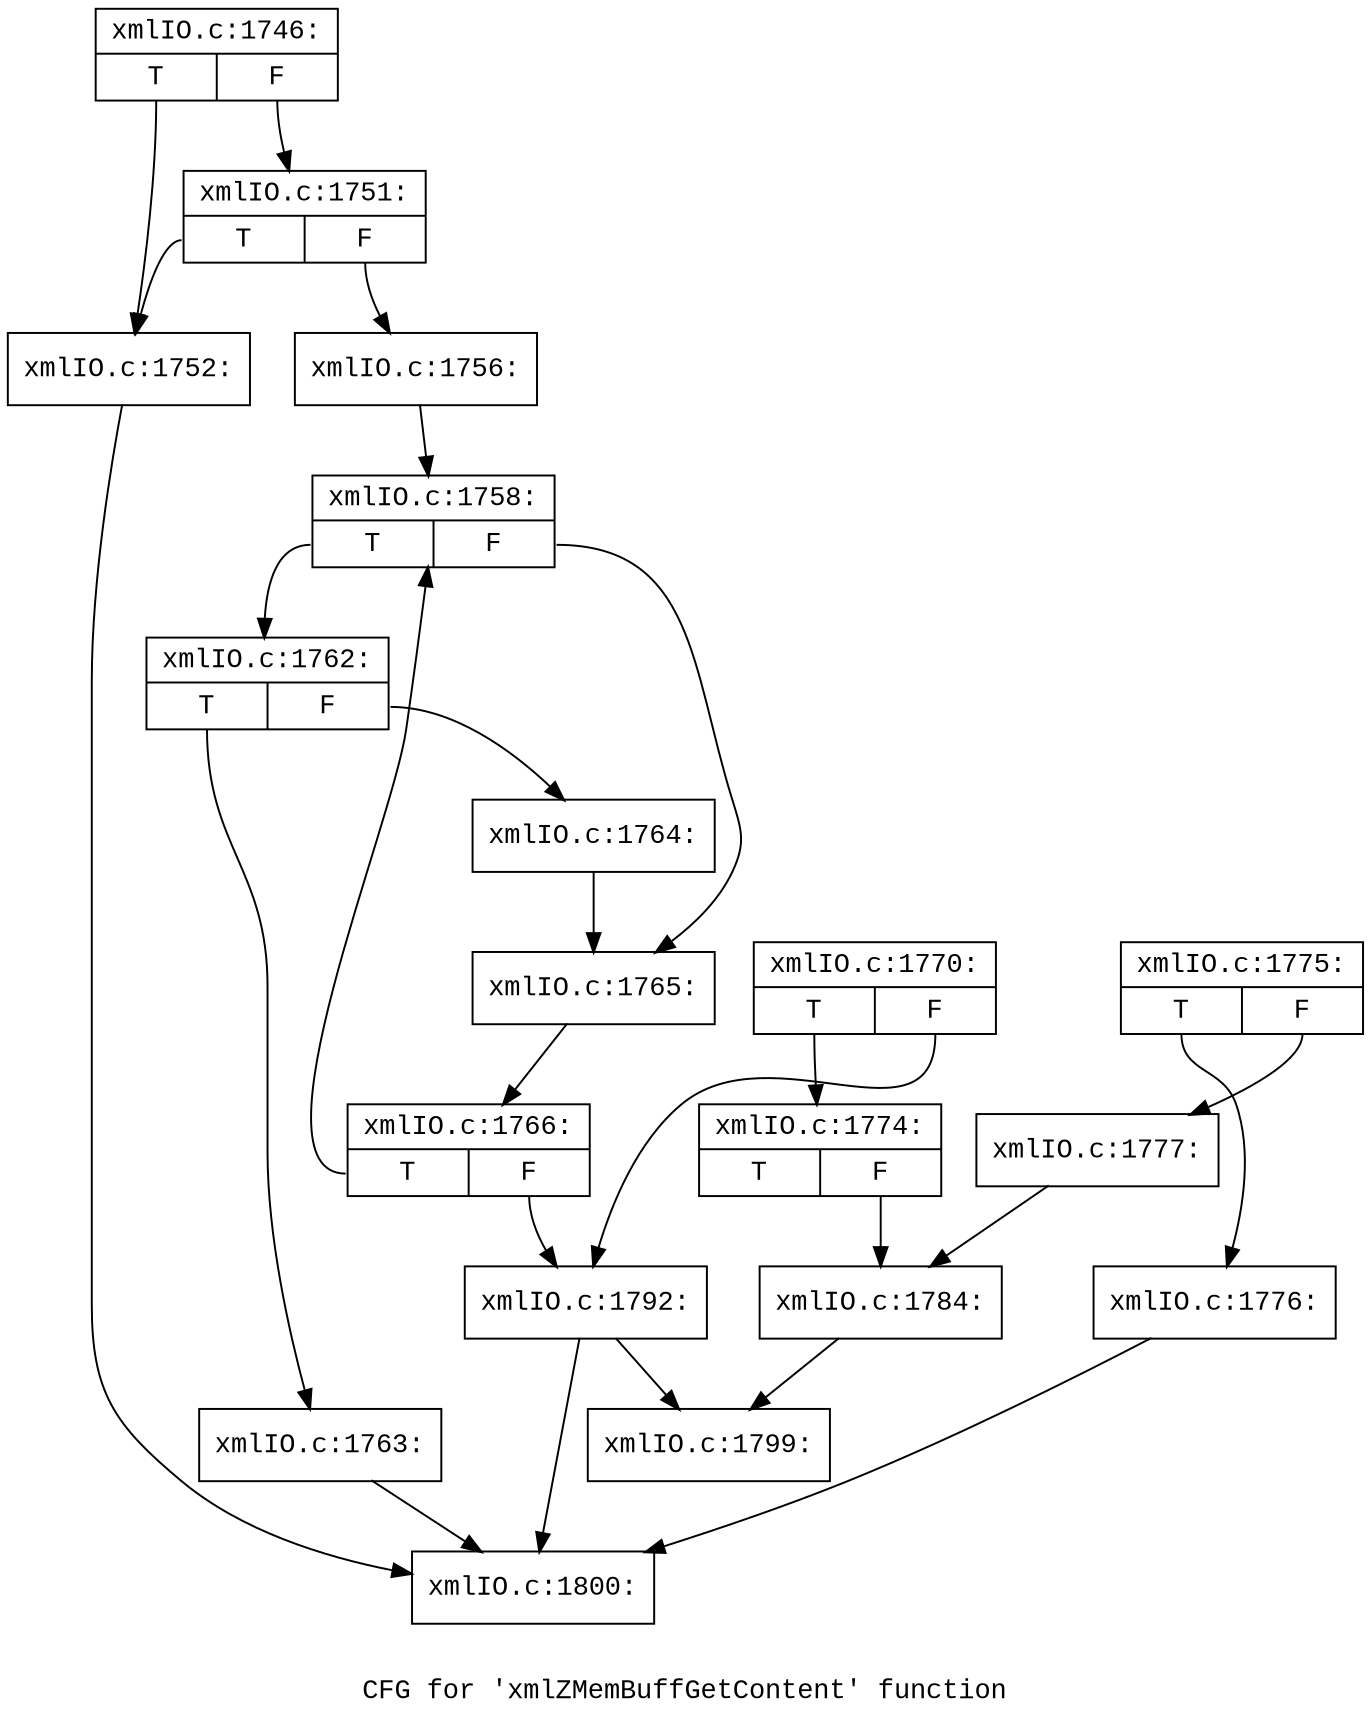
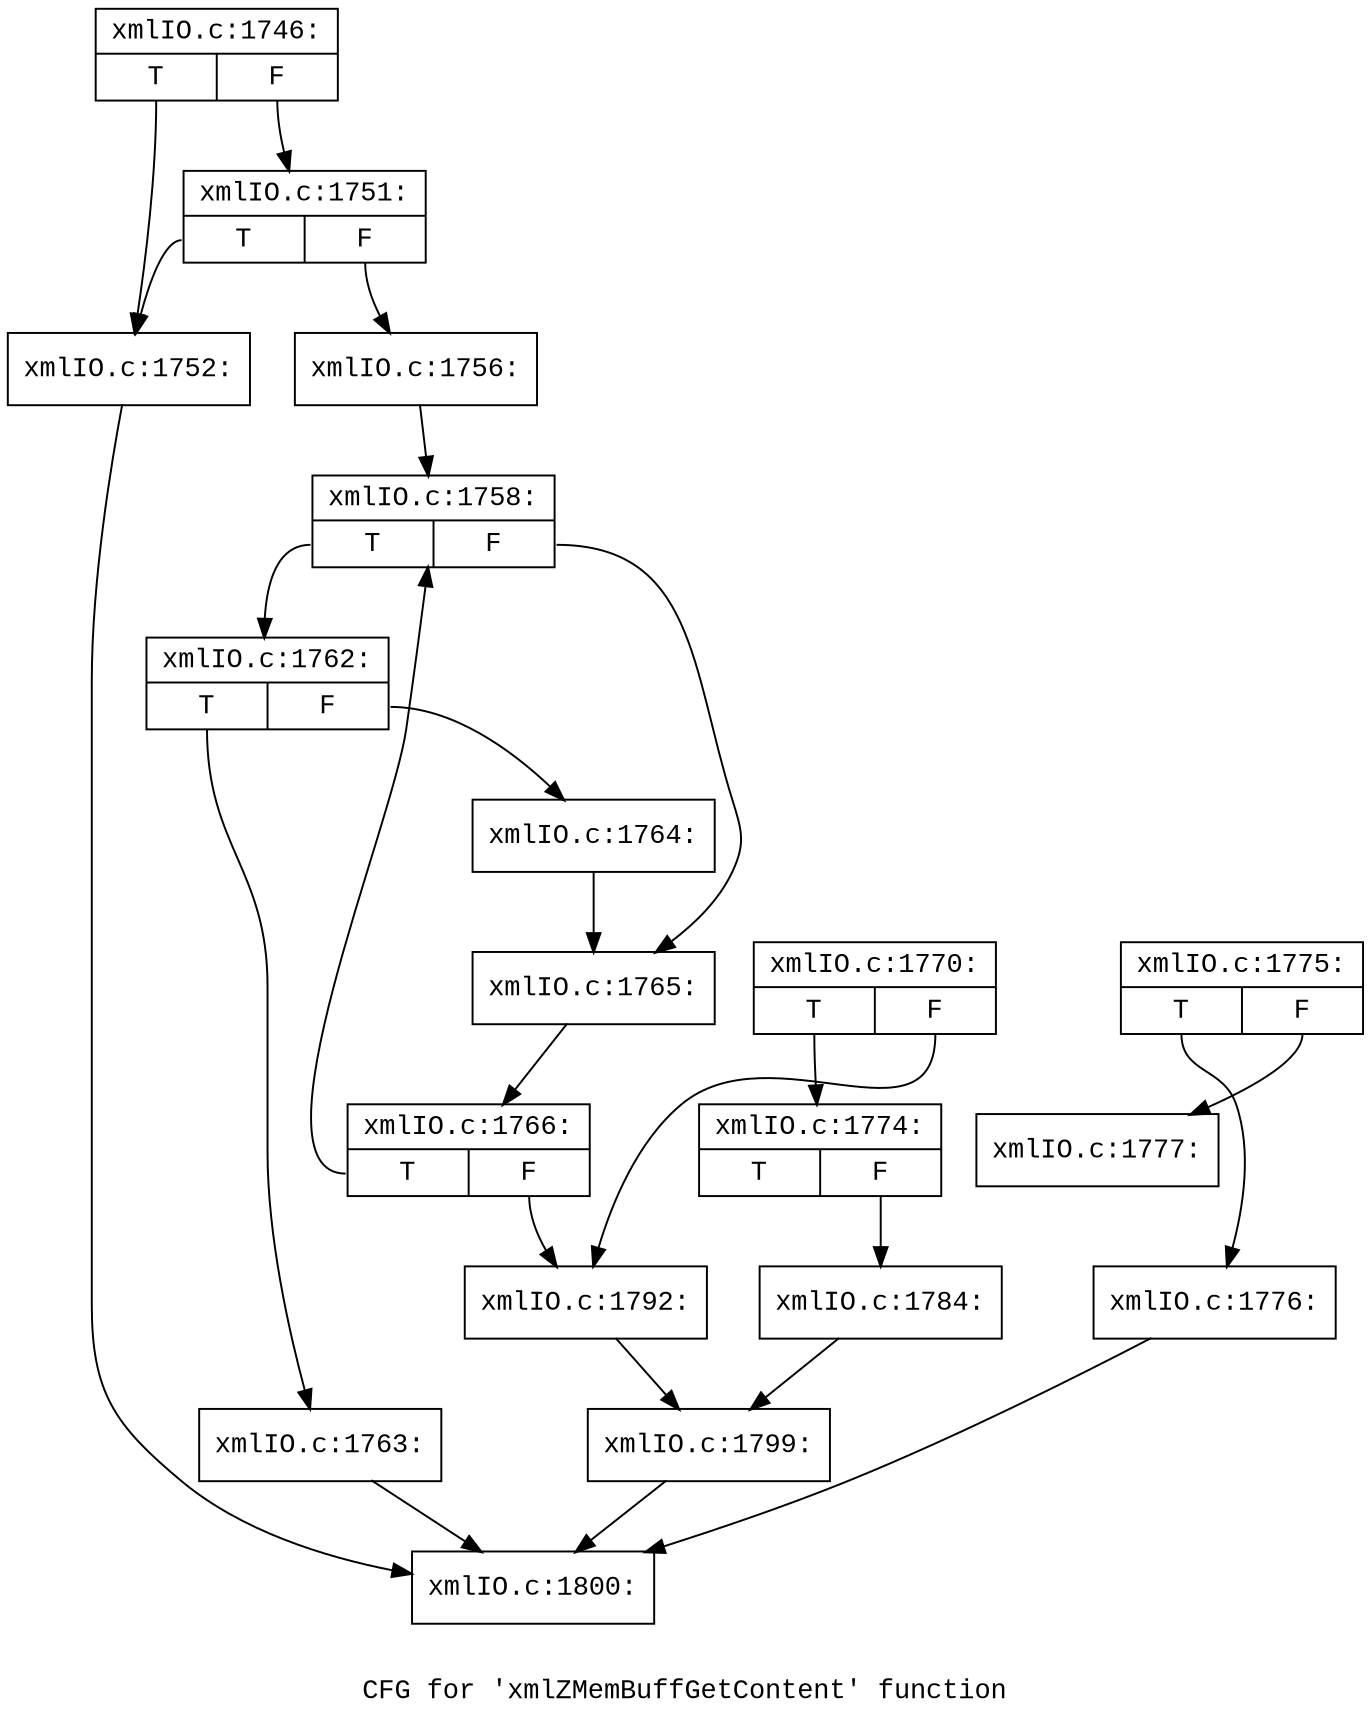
edge "xmlIO.c:1777:" -> "xmlIO.c:1784:": removed
edge "xmlIO.c:1792:" -> "xmlIO.c:1800:": now "xmlIO.c:1799:" -> "xmlIO.c:1800:"
